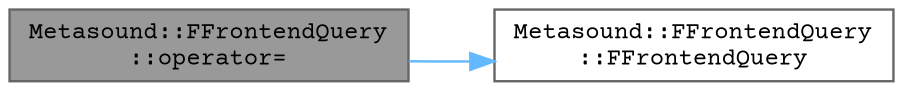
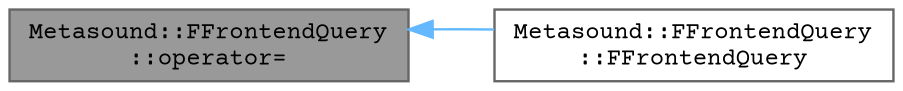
edge "Metasound::FFrontendQuery ::operator=" -> "Metasound::FFrontendQuery ::FFrontendQuery": reversed
